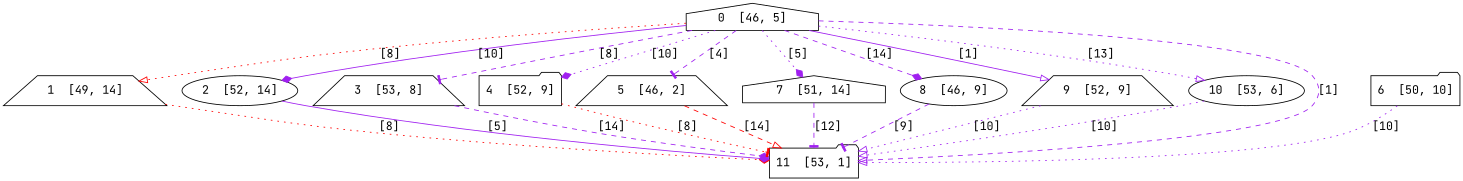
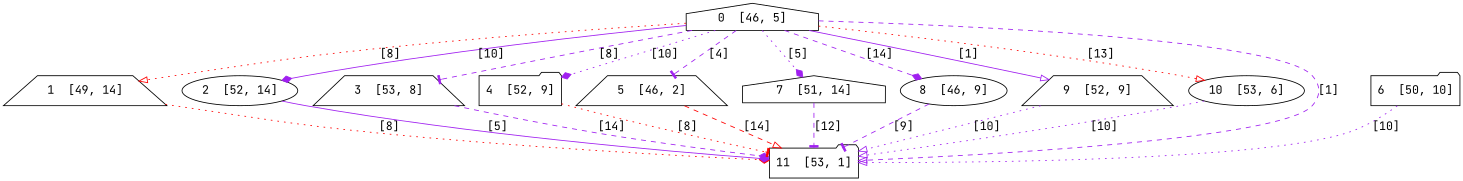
edge "0  [46, 5]" -> "10  [53, 6]": color purple -> red
